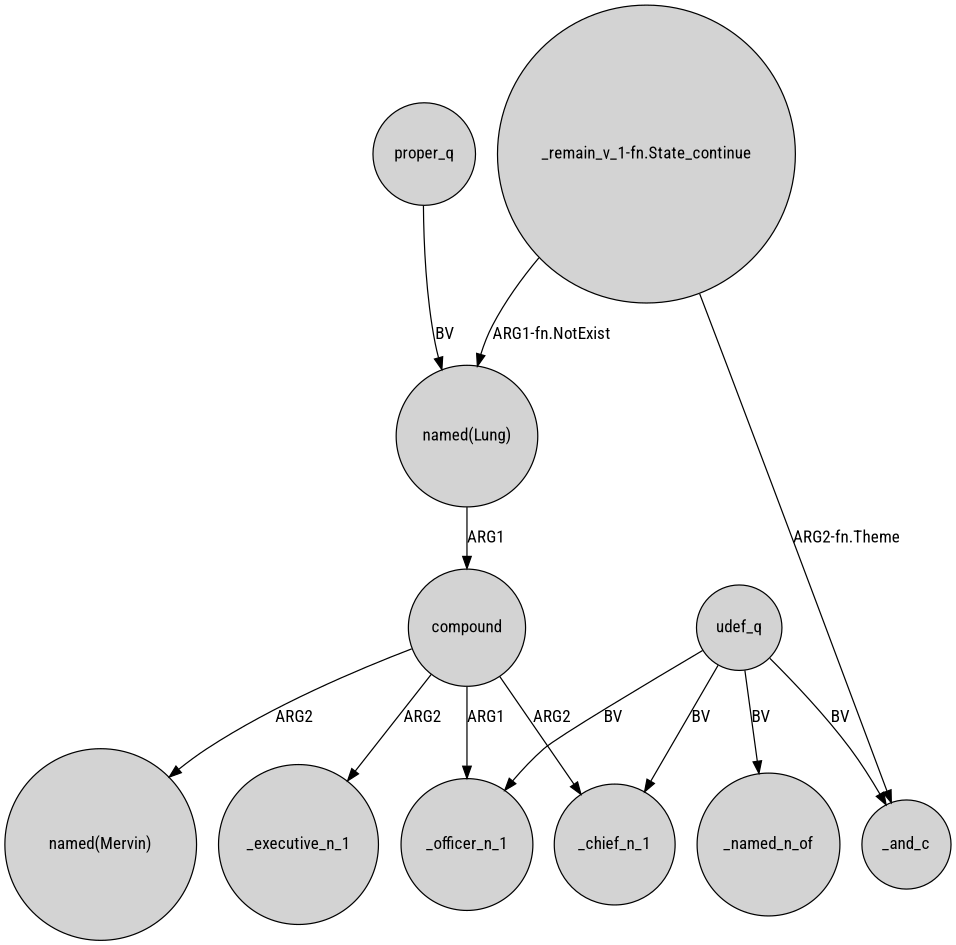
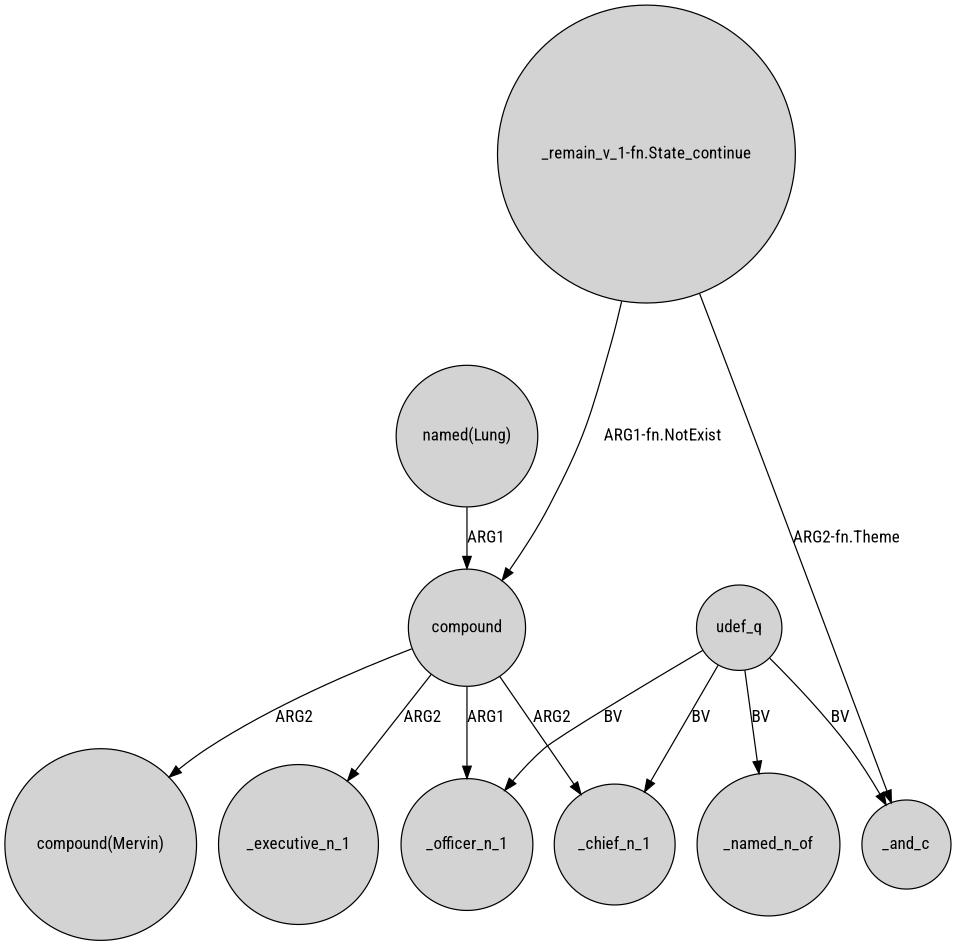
node "proper_q": removed
edge "_remain_v_1-fn.State_continue" -> "named(Lung)": now "_remain_v_1-fn.State_continue" -> "compound"
node "named(Mervin)": label "named(Mervin)" -> "compound(Mervin)"
